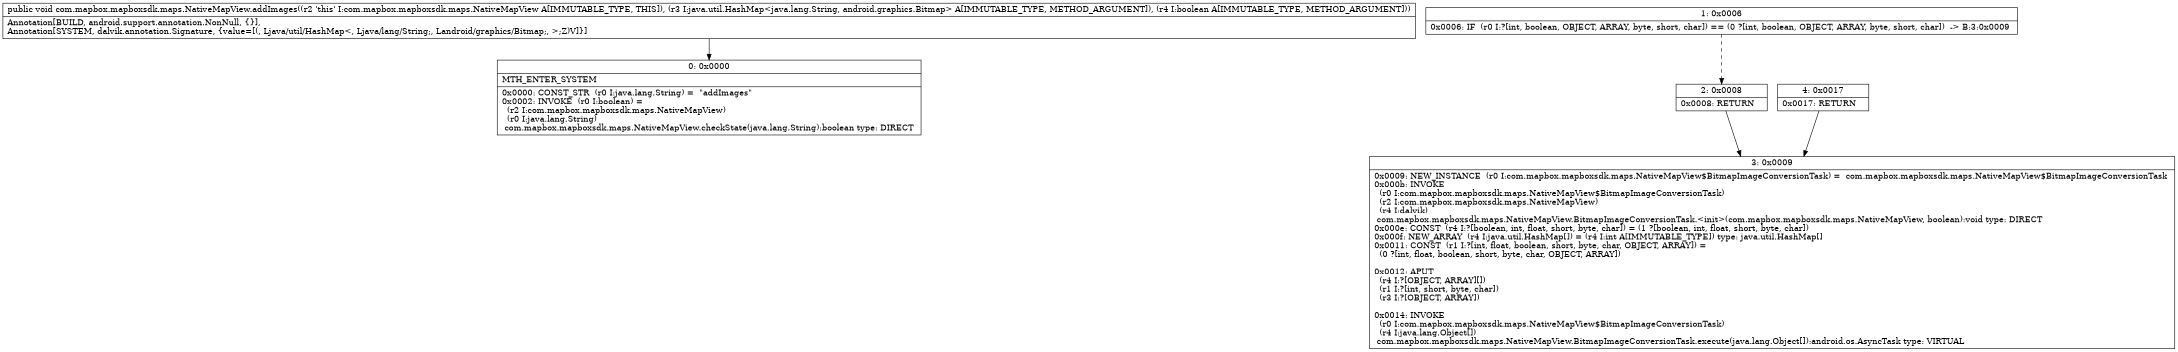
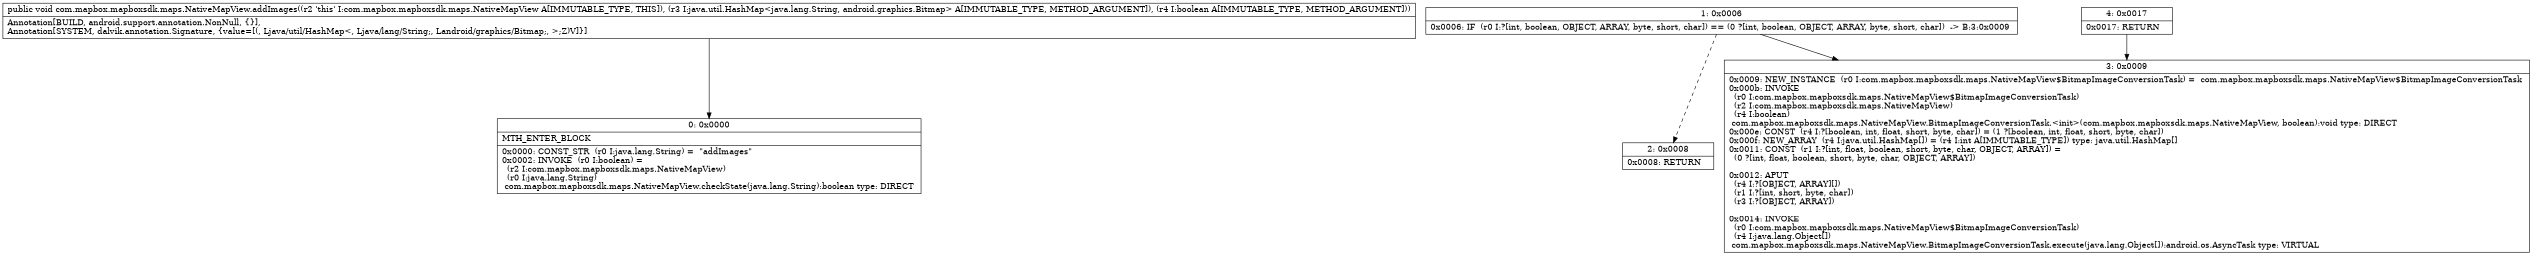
node "0: 0x0000": text "MTH_ENTER_SYSTEM" -> "MTH_ENTER_BLOCK"
edge "2: 0x0008" -> "3: 0x0009": now "1: 0x0006" -> "3: 0x0009"
node "3: 0x0009": text "(r4 I:dalvik)" -> "(r4 I:boolean)"
